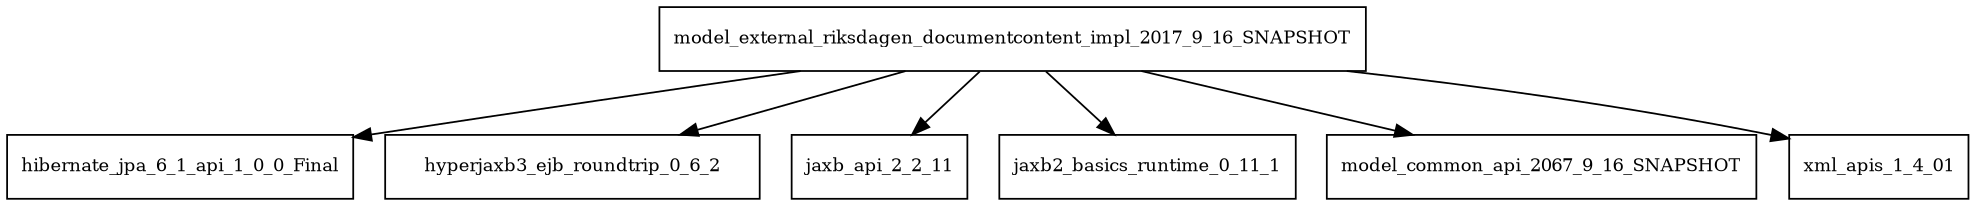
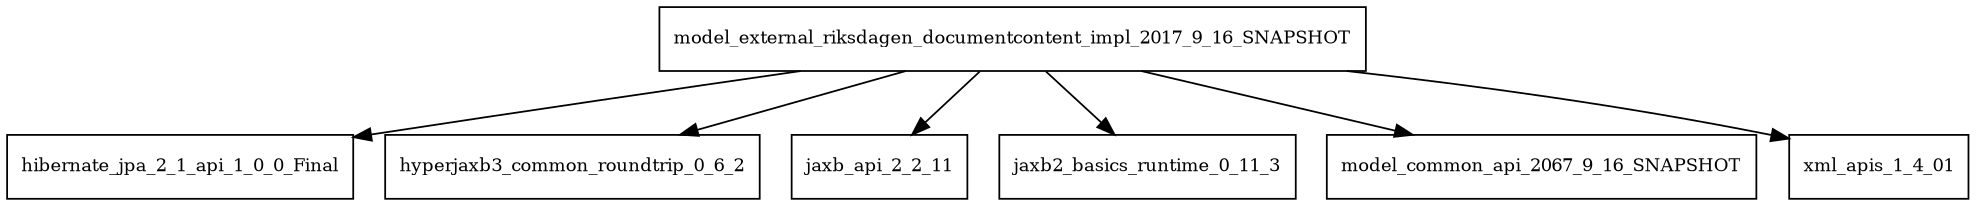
node "hibernate_jpa_6_1_api_1_0_0_Final": label "hibernate_jpa_6_1_api_1_0_0_Final" -> "hibernate_jpa_2_1_api_1_0_0_Final"
node "hyperjaxb3_ejb_roundtrip_0_6_2": label "hyperjaxb3_ejb_roundtrip_0_6_2" -> "hyperjaxb3_common_roundtrip_0_6_2"
node "jaxb2_basics_runtime_0_11_1": label "jaxb2_basics_runtime_0_11_1" -> "jaxb2_basics_runtime_0_11_3"
